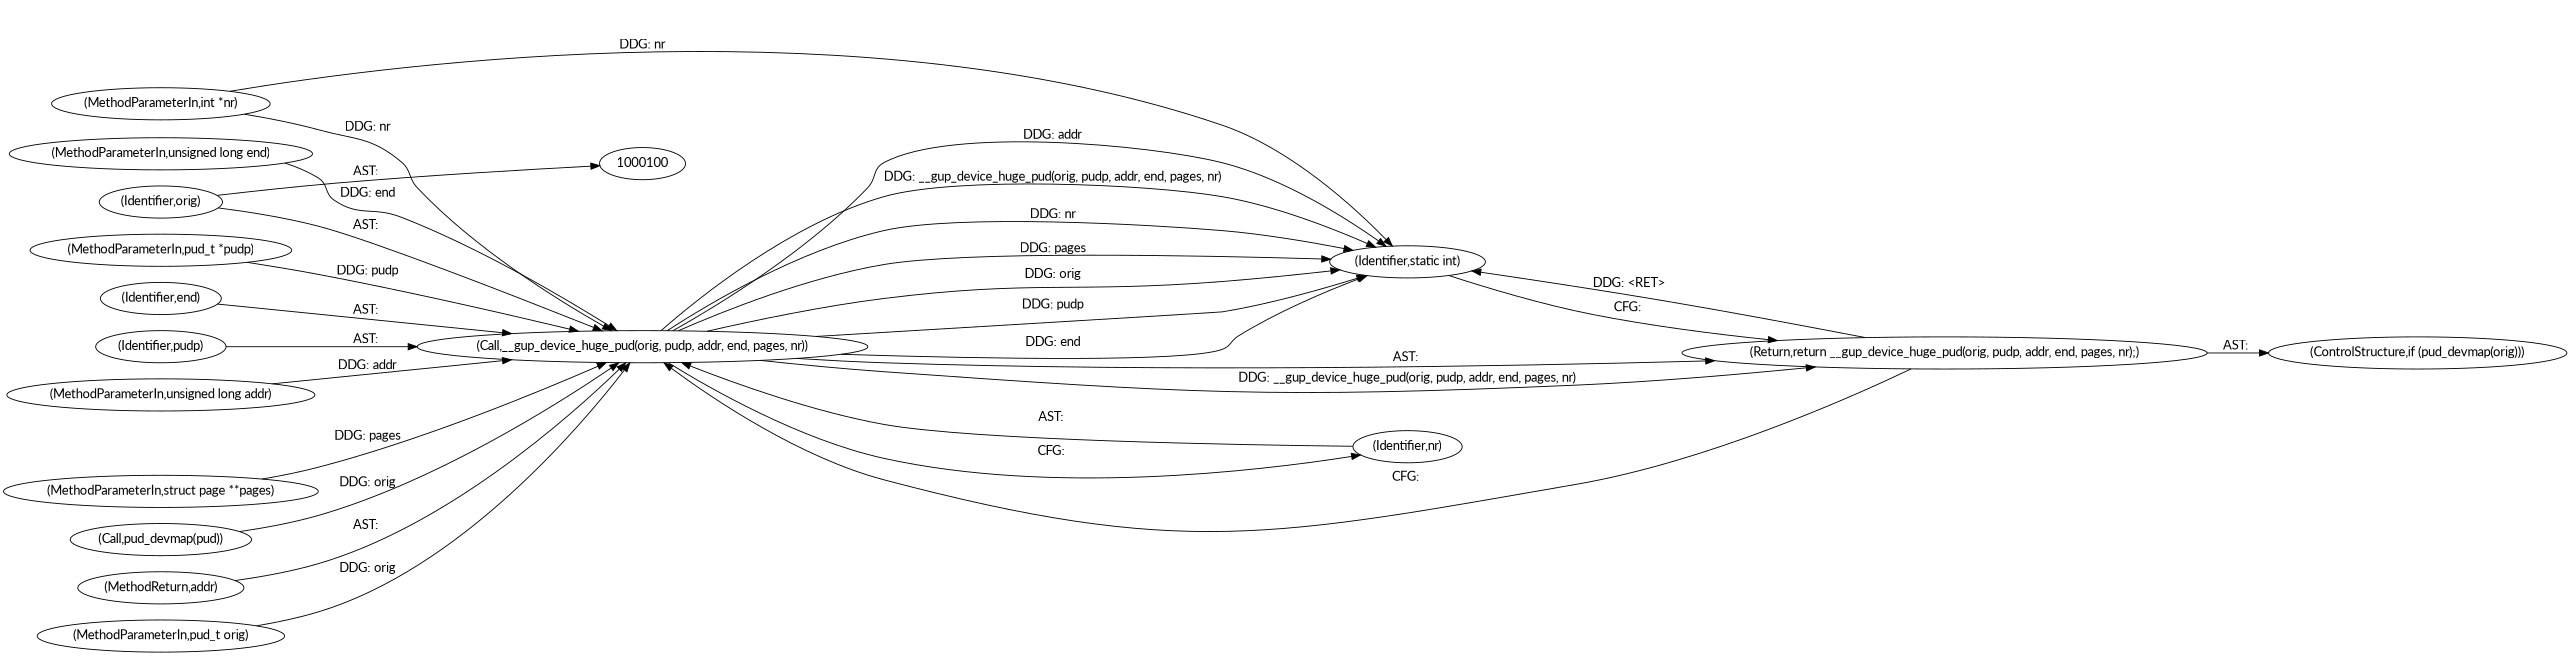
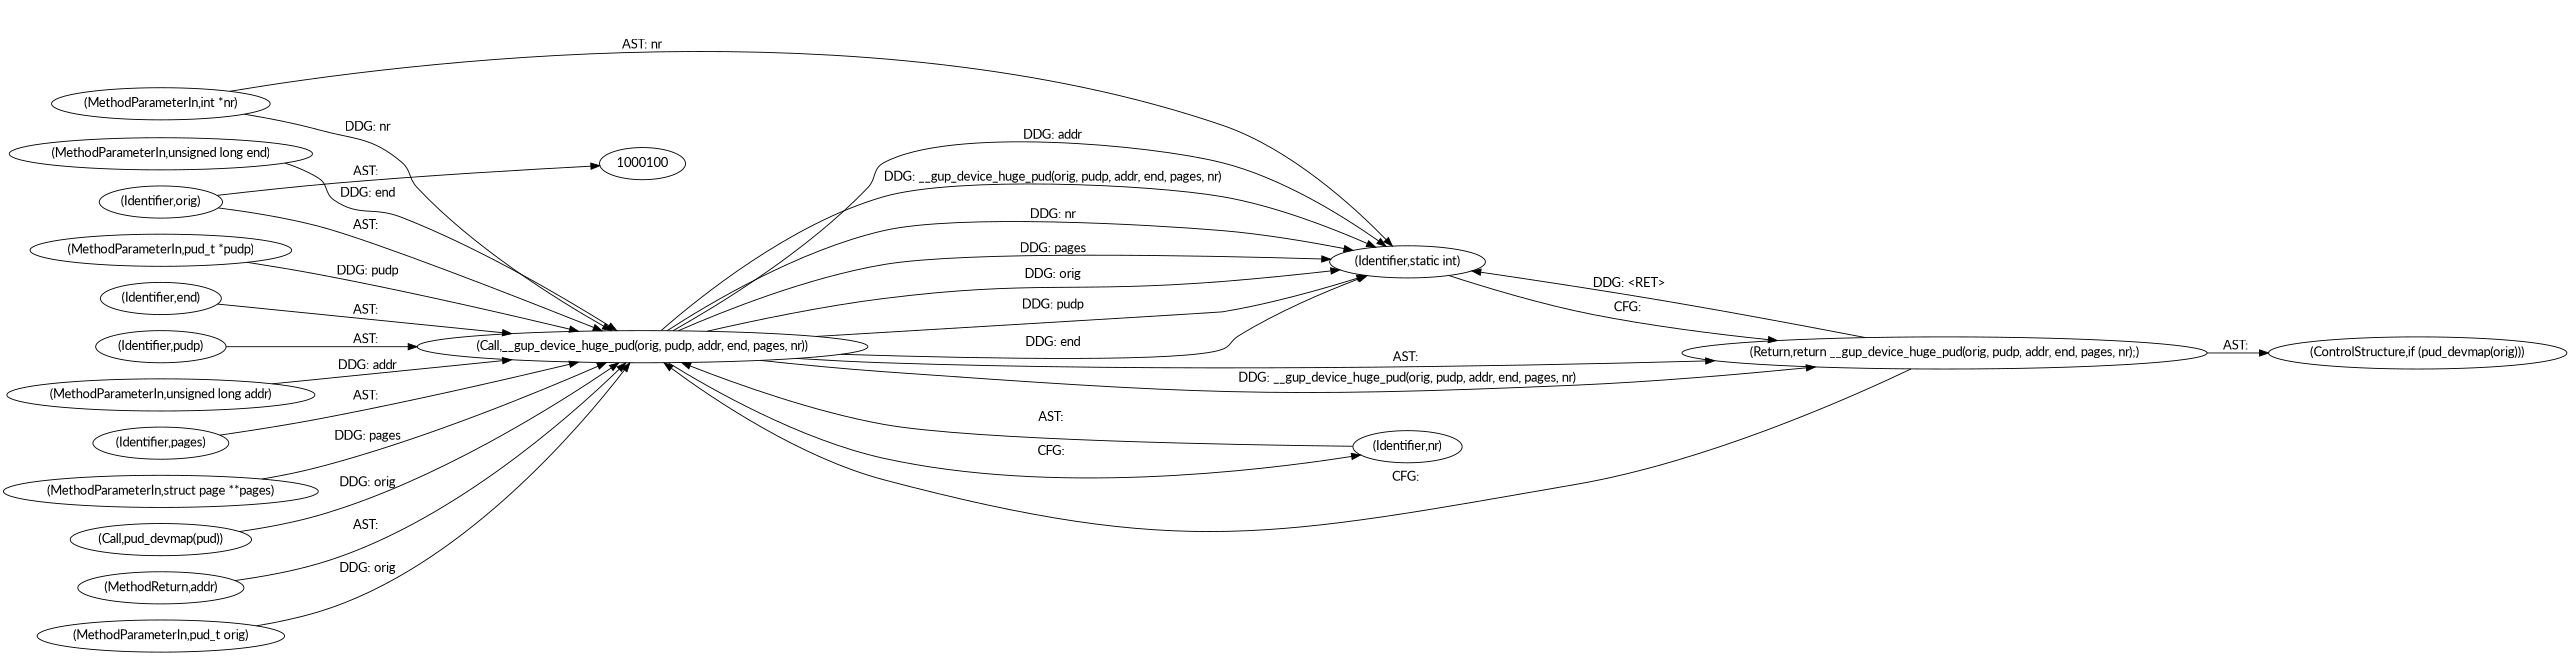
edge "(MethodParameterIn,int *nr)" -> "(Identifier,static int)": label "DDG: nr" -> "AST: nr"
node "(Identifier,pages)": added
